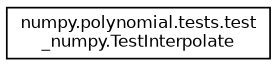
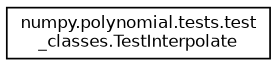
node "numpy.polynomial.tests.test _numpy.TestInterpolate": label "numpy.polynomial.tests.test _numpy.TestInterpolate" -> "numpy.polynomial.tests.test _classes.TestInterpolate"
